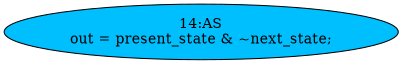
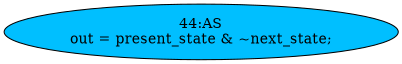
node "14:AS out = present_state & ~next_state;": label "14:AS out = present_state & ~next_state;" -> "44:AS out = present_state & ~next_state;"
